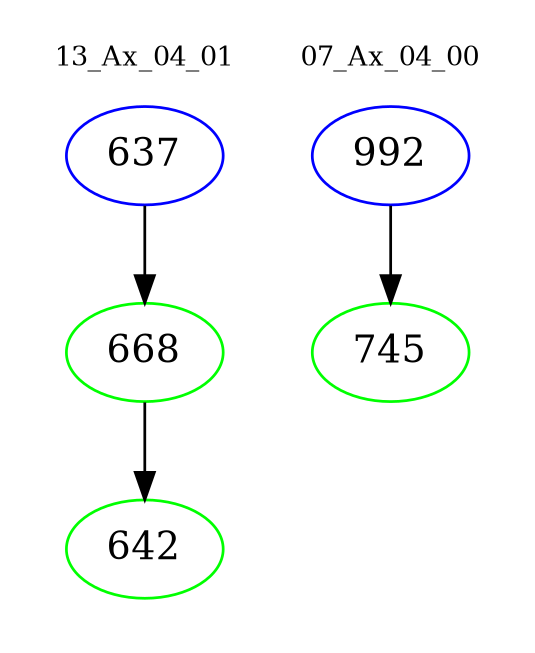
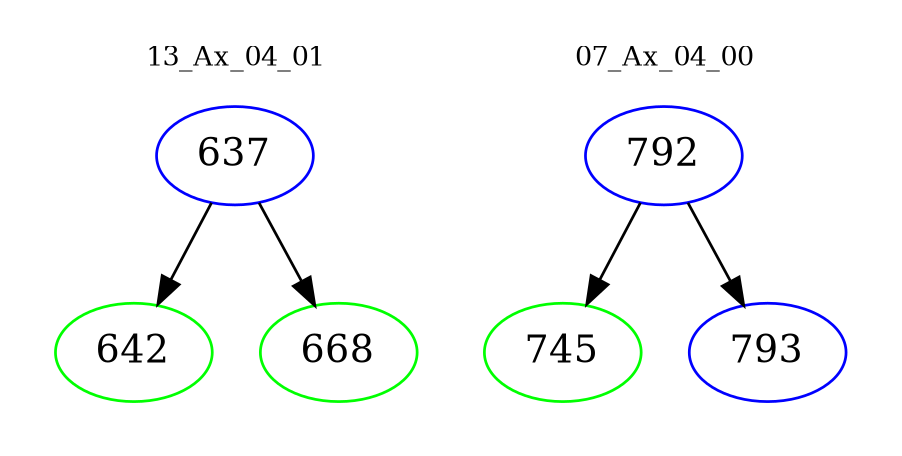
node "992": label "992" -> "792"
node "793": added
edge "668" -> "642": now "637" -> "642"
